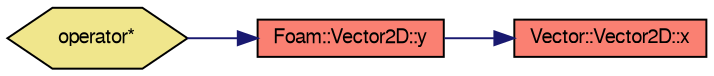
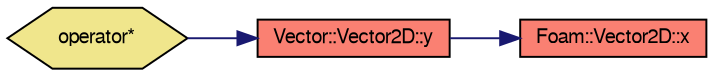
node "Foam::Vector2D::y": label "Foam::Vector2D::y" -> "Vector::Vector2D::y"
node "Vector::Vector2D::x": label "Vector::Vector2D::x" -> "Foam::Vector2D::x"
